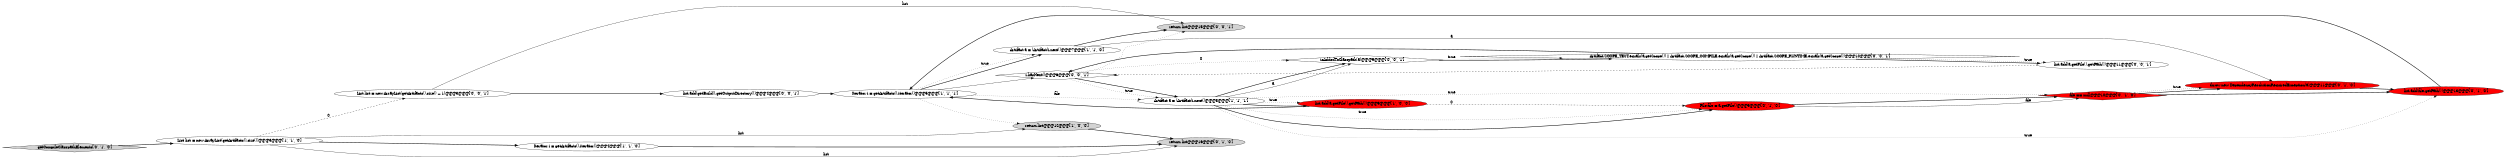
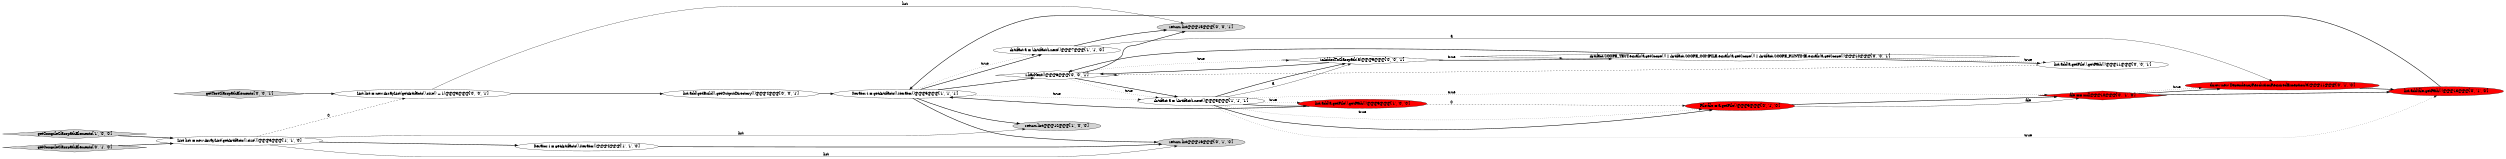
edge "i.hasNext()@@@6@@@['0', '0', '1']" -> "return list@@@15@@@['0', '0', '1']": style dotted -> bold
edge "i.hasNext()@@@6@@@['0', '0', '1']" -> "isAddedToClasspath(a)@@@9@@@['0', '0', '1']": label "0" -> "true"
edge "isAddedToClasspath(a)@@@9@@@['0', '0', '1']" -> "i.hasNext()@@@6@@@['0', '0', '1']": added
edge "Iterator i = getArtifacts().iterator()@@@5@@@['1', '1', '1']" -> "i.hasNext()@@@6@@@['0', '0', '1']": style solid -> bold
node "getTestClasspathElements['0', '0', '1']": added
edge "Iterator i = getArtifacts().iterator()@@@5@@@['1', '1', '1']" -> "Artifact a = (Artifact)i.next()@@@8@@@['1', '1', '1']": label "file" -> "true"
edge "Iterator i = getArtifacts().iterator()@@@5@@@['1', '1', '1']" -> "return list@@@12@@@['1', '0', '0']": style dotted -> bold
node "getCompileClasspathElements['1', '0', '0']": added
edge "return list@@@12@@@['1', '0', '0']" -> "return list@@@16@@@['0', '1', '0']": now "Iterator i = getArtifacts().iterator()@@@5@@@['1', '1', '1']" -> "return list@@@16@@@['0', '1', '0']"
